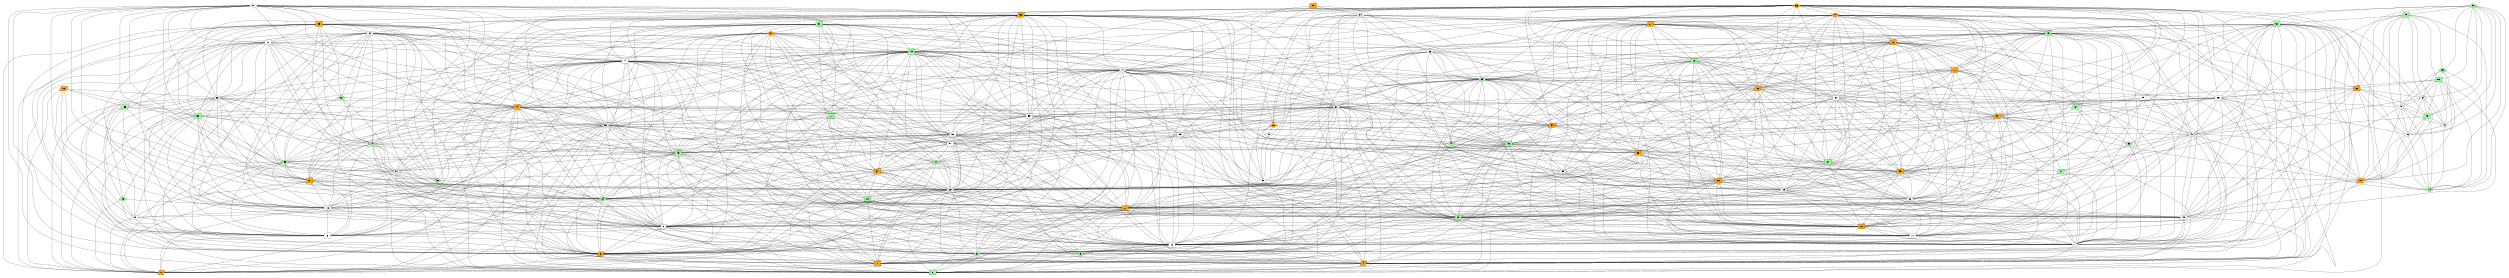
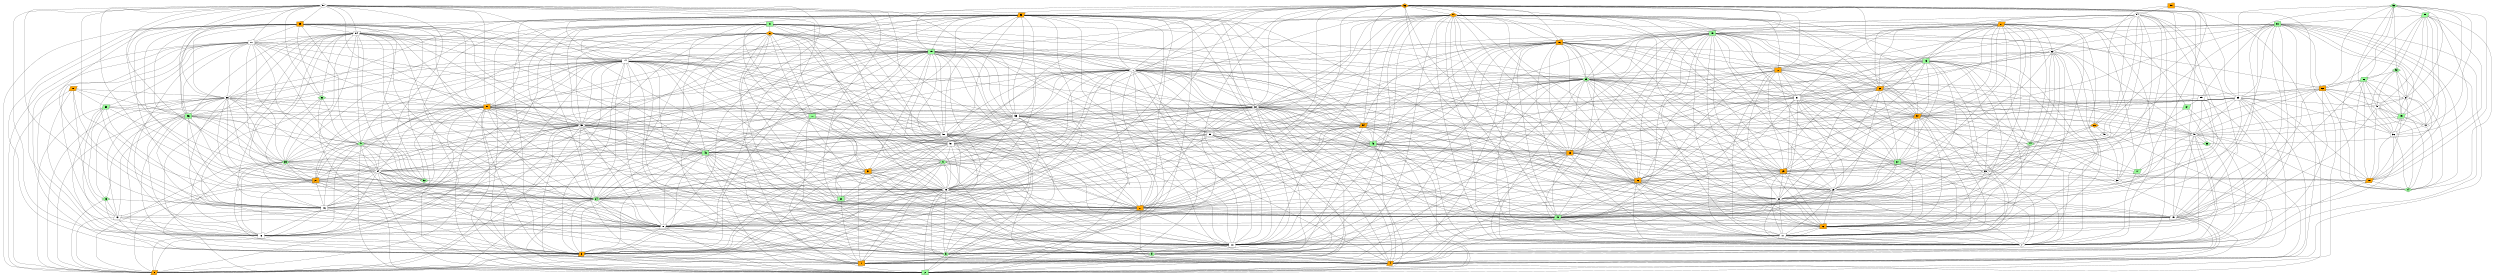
edge "50" -> "96": removed
node "36": shape diamond -> folder
edge "5" -> "46": removed
